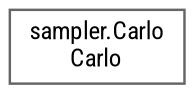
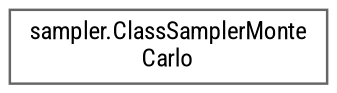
node "sampler.Carlo Carlo": label "sampler.Carlo Carlo" -> "sampler.ClassSamplerMonte Carlo"
